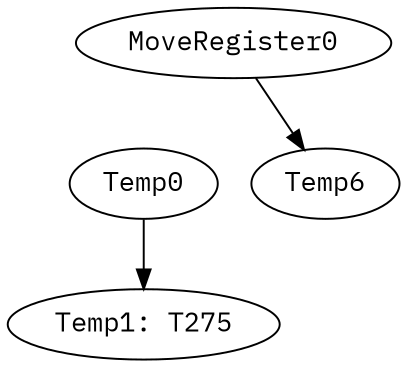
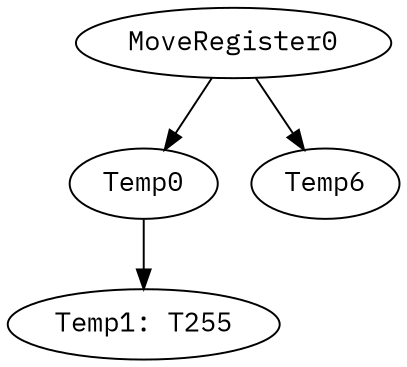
edge "MoveRegister0" -> "Temp0": added
node "Temp1: T275": label "Temp1: T275" -> "Temp1: T255"
